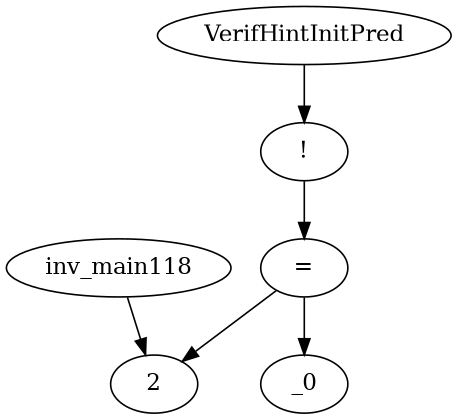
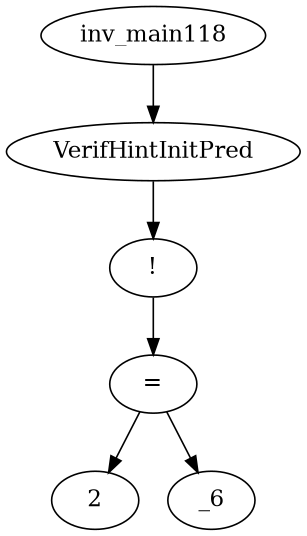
edge "inv_main118" -> "2": now "inv_main118" -> "VerifHintInitPred"
node "_0": label "_0" -> "_6"
